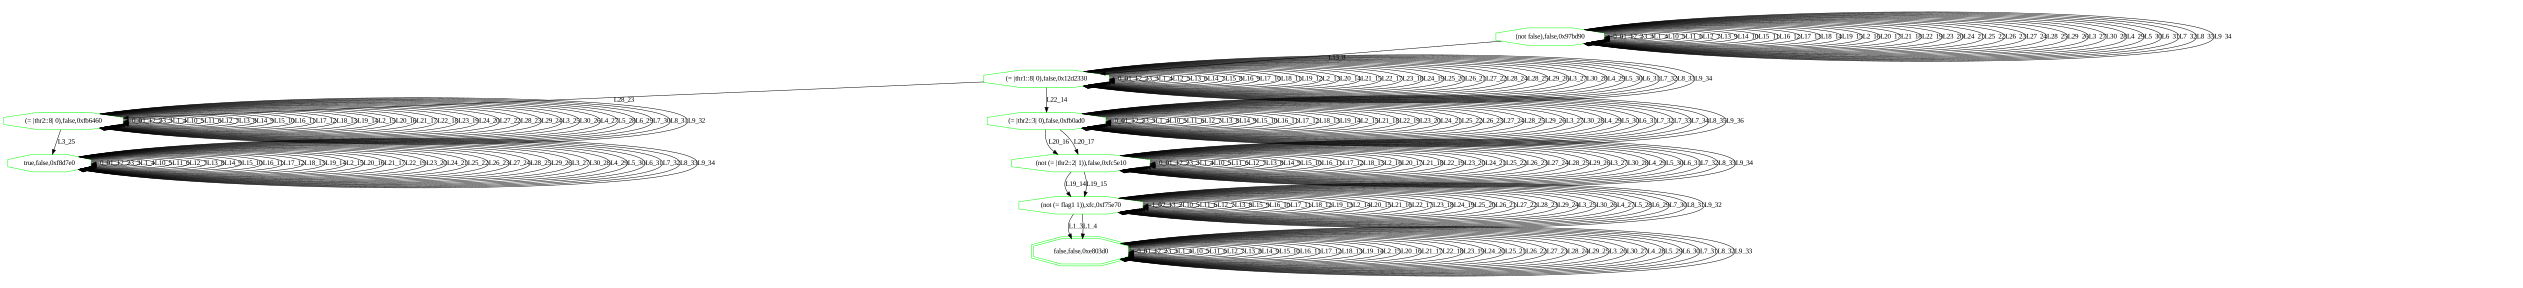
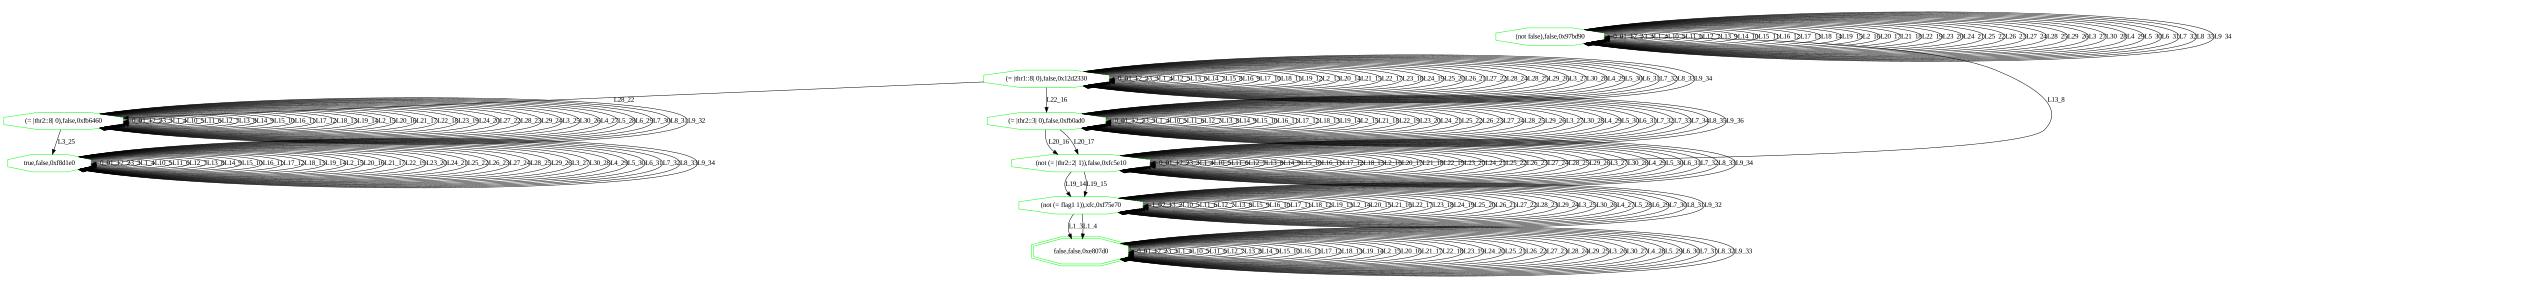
edge "(not false),false,0x97bd90" -> "(= |thr1::8| 0),false,0x12d2330": now "(not false),false,0x97bd90" -> "(not (= |thr2::2| 1)),false,0xfc5e10"
edge "(= |thr1::8| 0),false,0x12d2330" -> "(= |thr2::8| 0),false,0xfb6460": label "L28_23" -> "L28_22"
edge "(= |thr1::8| 0),false,0x12d2330" -> "(= |thr2::3| 0),false,0xfb0ad0": label "L22_14" -> "L22_16"
node "true,false,0xf8d7e0": label "true,false,0xf8d7e0" -> "true,false,0xf8d1e0"
node "false,false,0xe803d0": label "false,false,0xe803d0" -> "false,false,0xe807d0"
